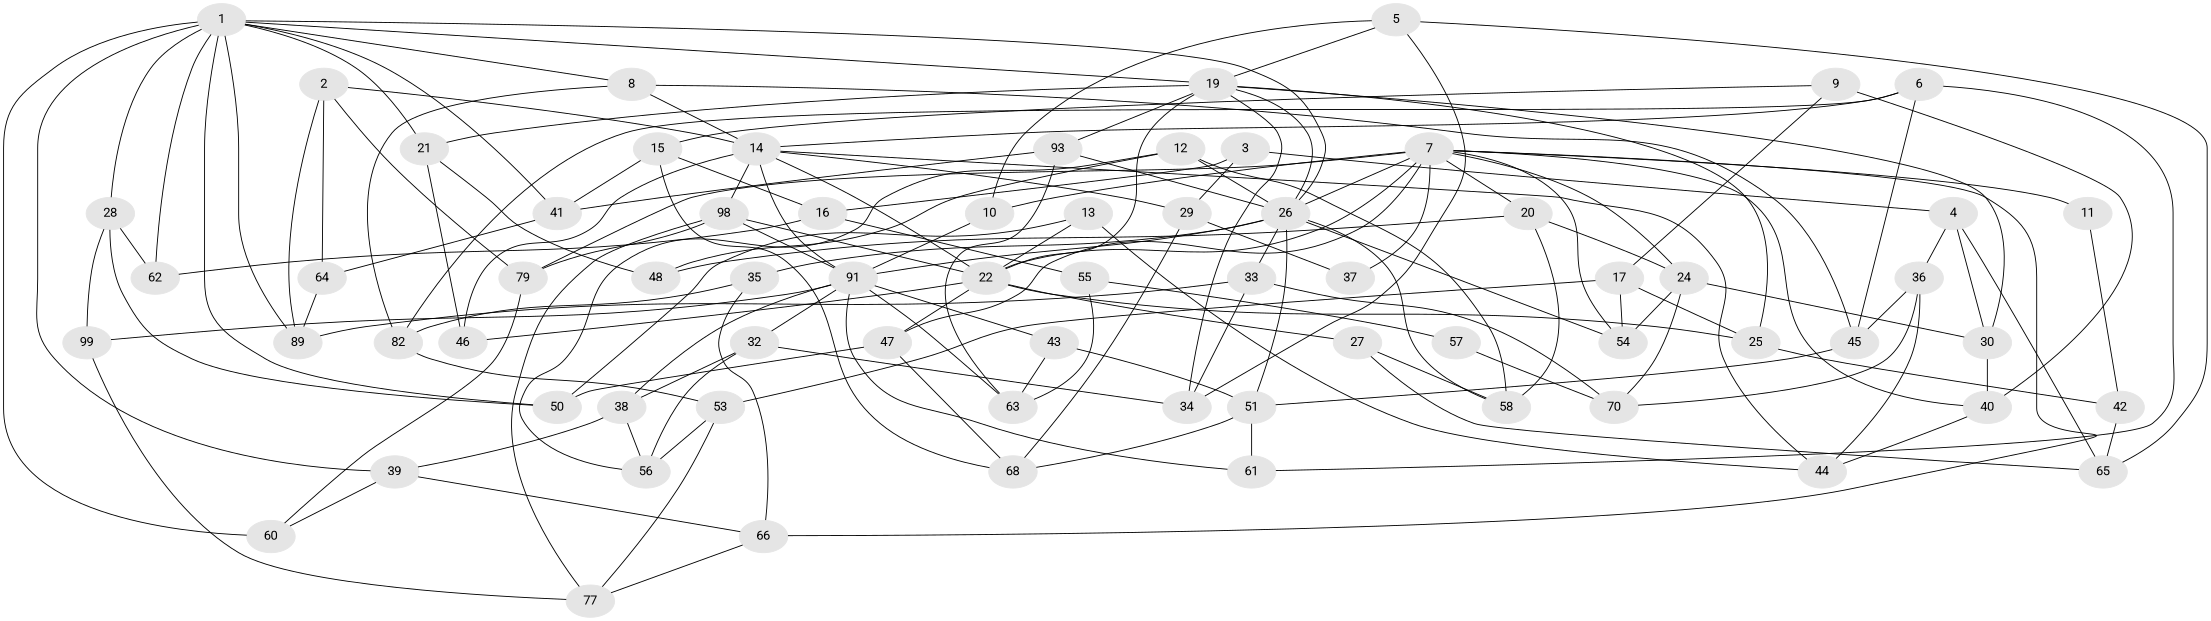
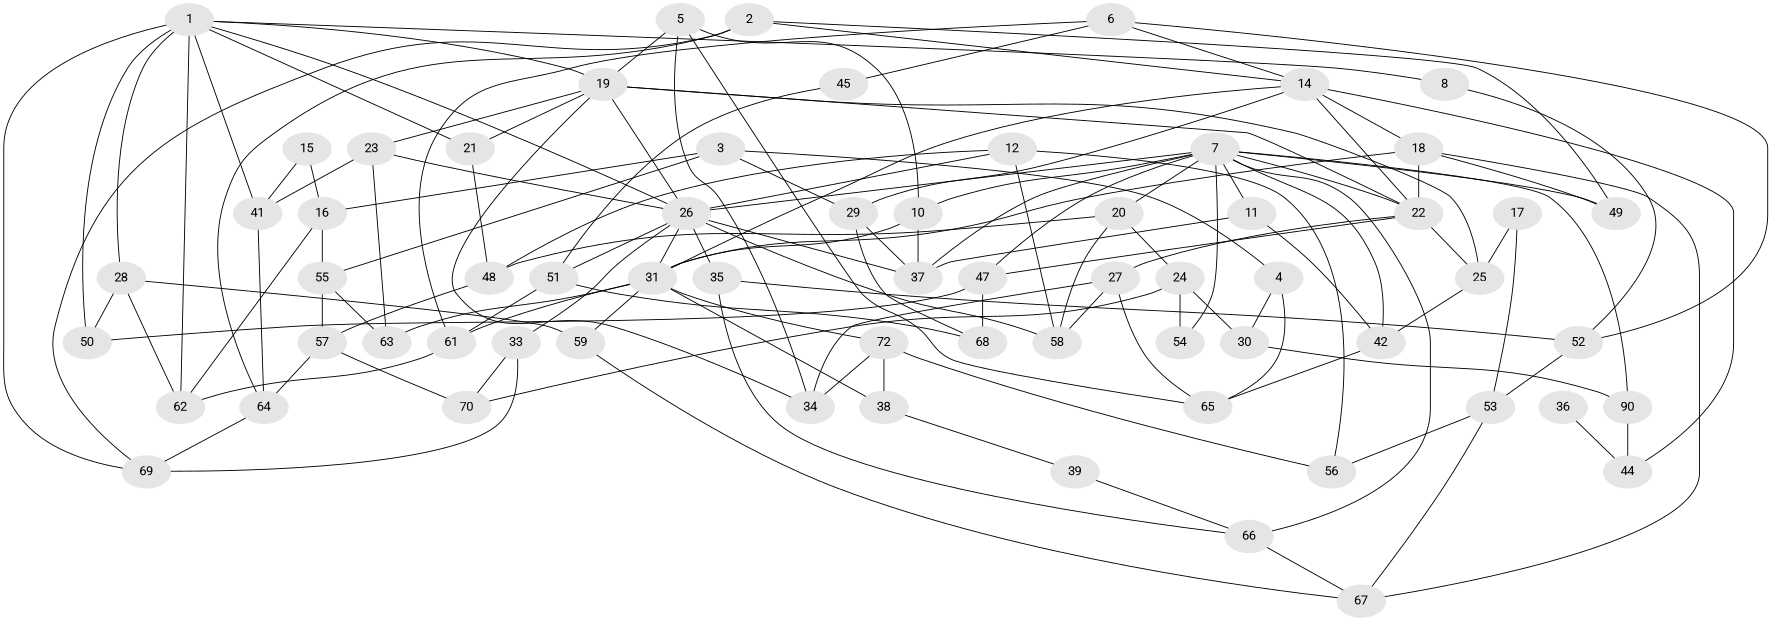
node "9": removed
edge "8" -- "14": removed
edge "8" -- "45": removed
edge "19" -- "30": removed
node "93": label "93" -> "23"
edge "7" -- "24": now "7" -- "42"
edge "3" -- "55": added
node "98": label "98" -> "18"
node "13": removed
edge "11" -- "37": added
edge "10" -- "37": added
edge "4" -- "36": removed
node "79": label "79" -> "49"
node "91": label "91" -> "31"
edge "26" -- "54": now "26" -- "37"
edge "36" -- "45": removed
edge "17" -- "54": removed
edge "48" -- "57": added
edge "15" -- "68": removed
edge "1" -- "39": removed
node "99": label "99" -> "59"
node "89": label "89" -> "69"
node "82": label "82" -> "52"
node "46": removed
node "32": label "32" -> "72"
node "43": removed
edge "33" -- "34": now "27" -- "34"
edge "57" -- "64": added
edge "61" -- "62": added
edge "36" -- "70": removed
node "40": label "40" -> "90"
edge "38" -- "56": removed
node "60": removed
node "77": label "77" -> "67"
